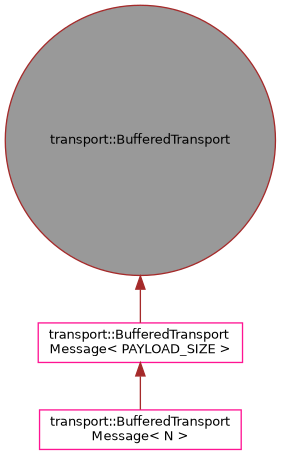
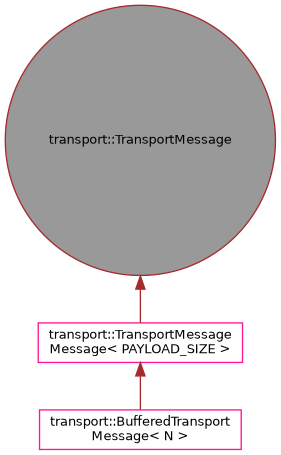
node "transport::BufferedTransport": label "transport::BufferedTransport" -> "transport::TransportMessage"
node "transport::BufferedTransport Message< PAYLOAD_SIZE >": label "transport::BufferedTransport Message< PAYLOAD_SIZE >" -> "transport::TransportMessage Message< PAYLOAD_SIZE >"
